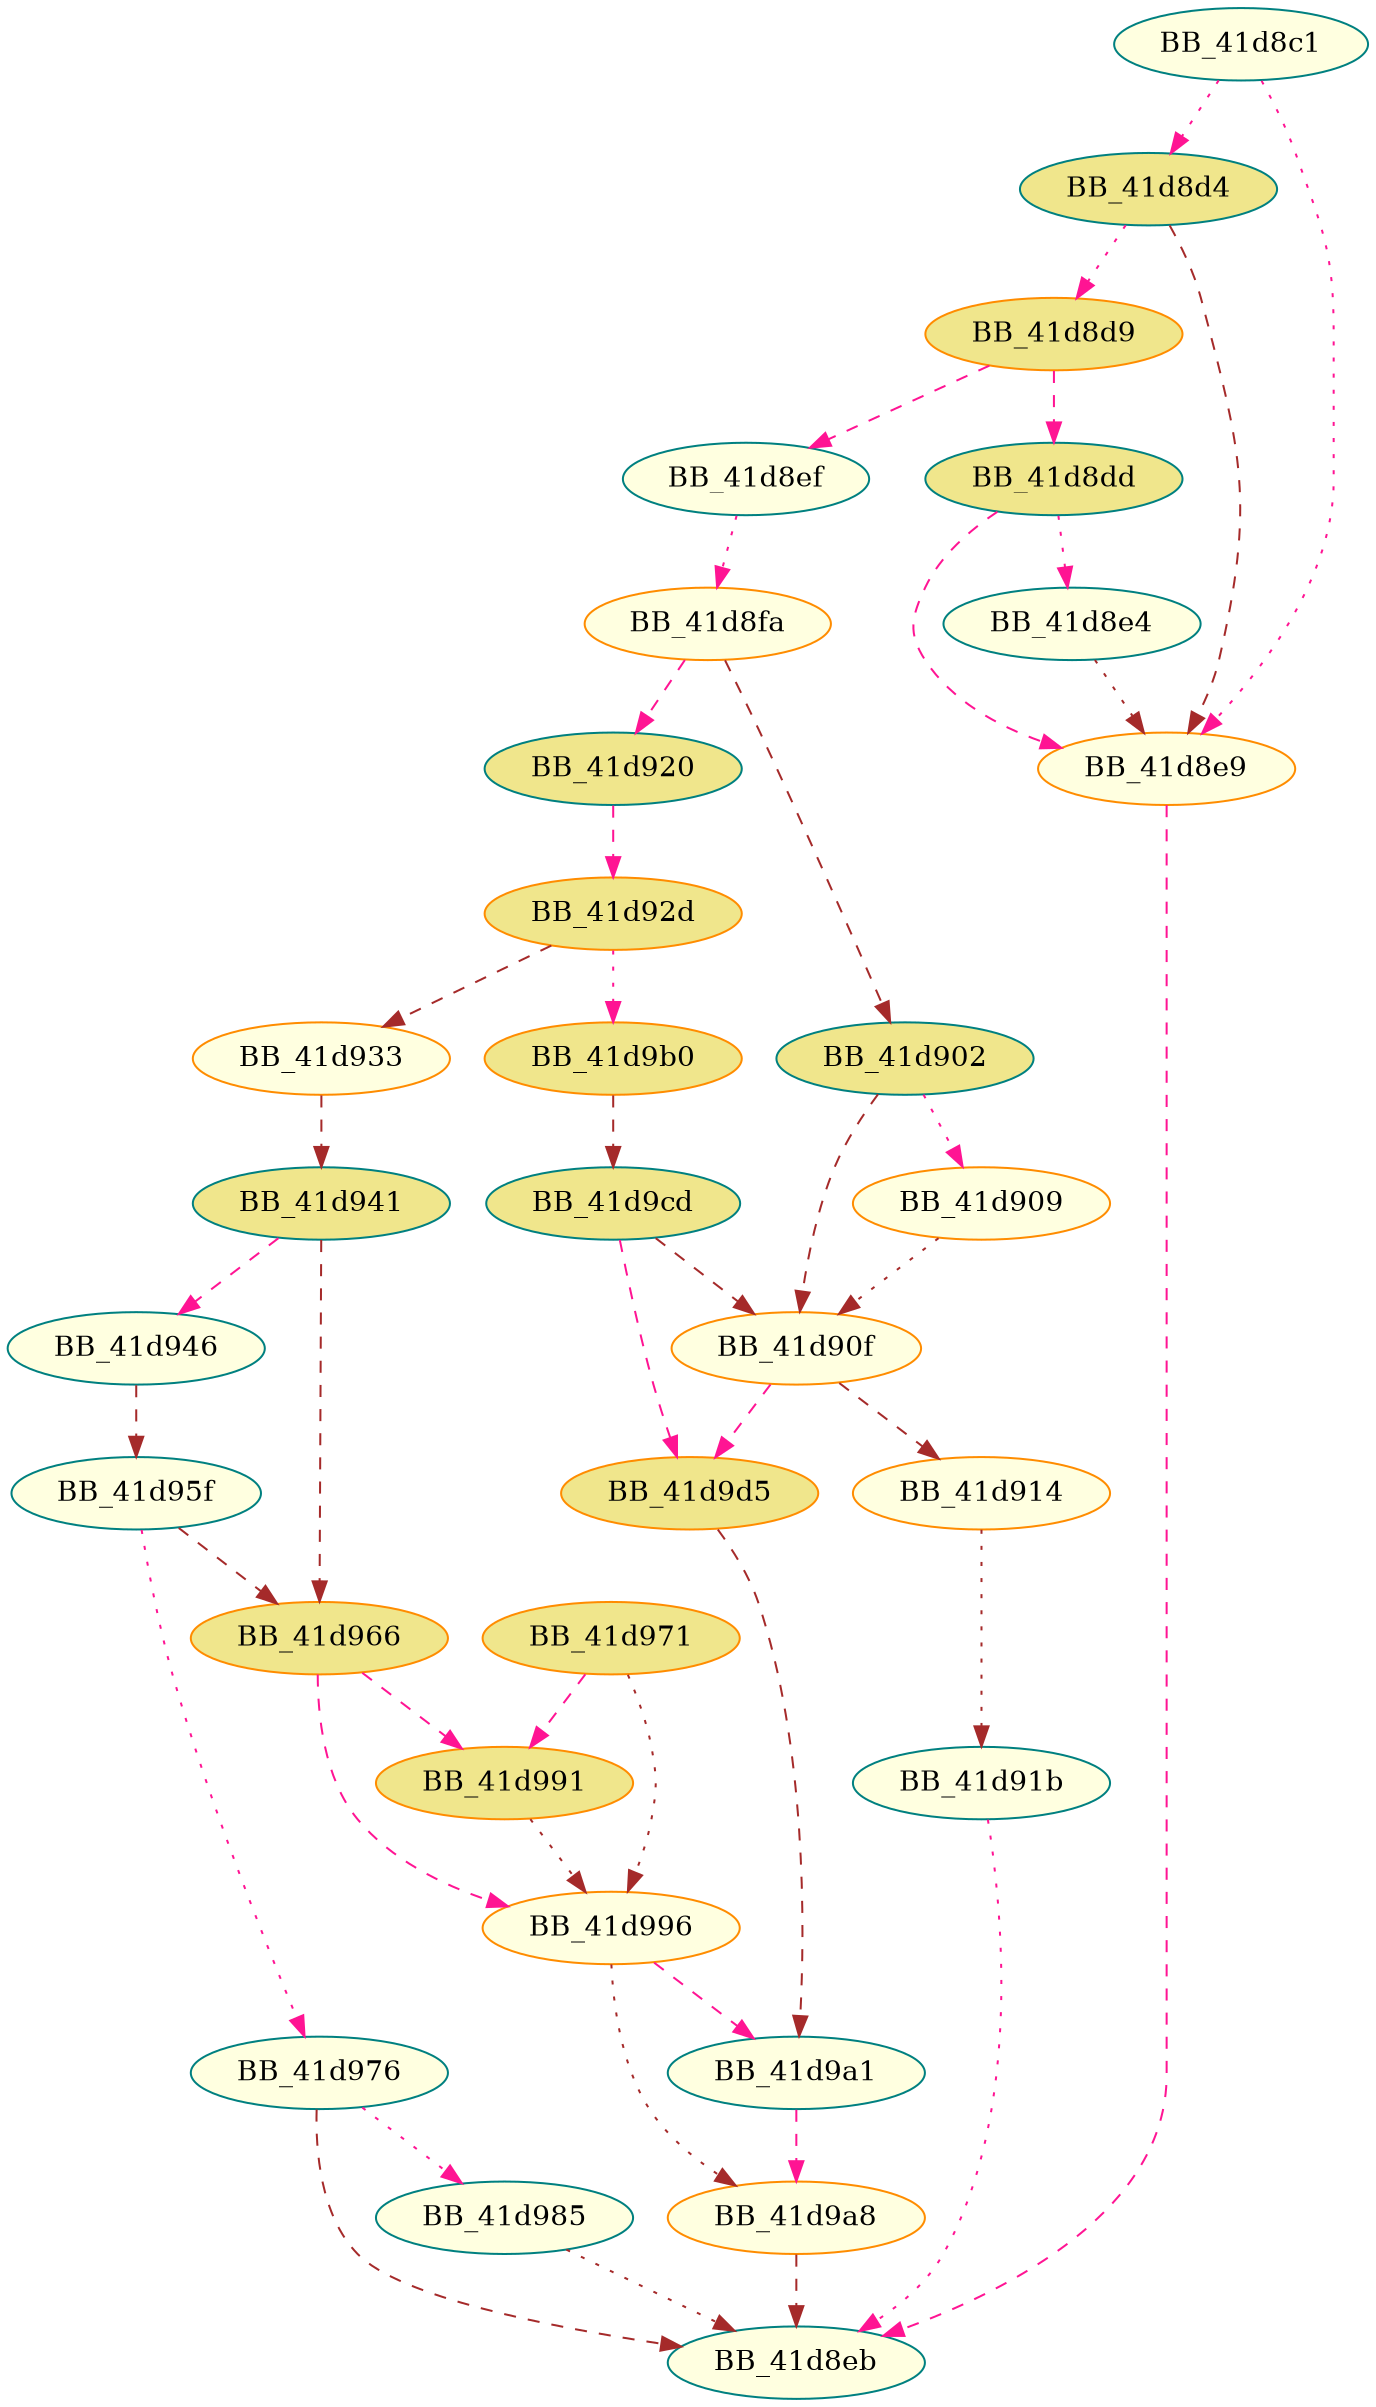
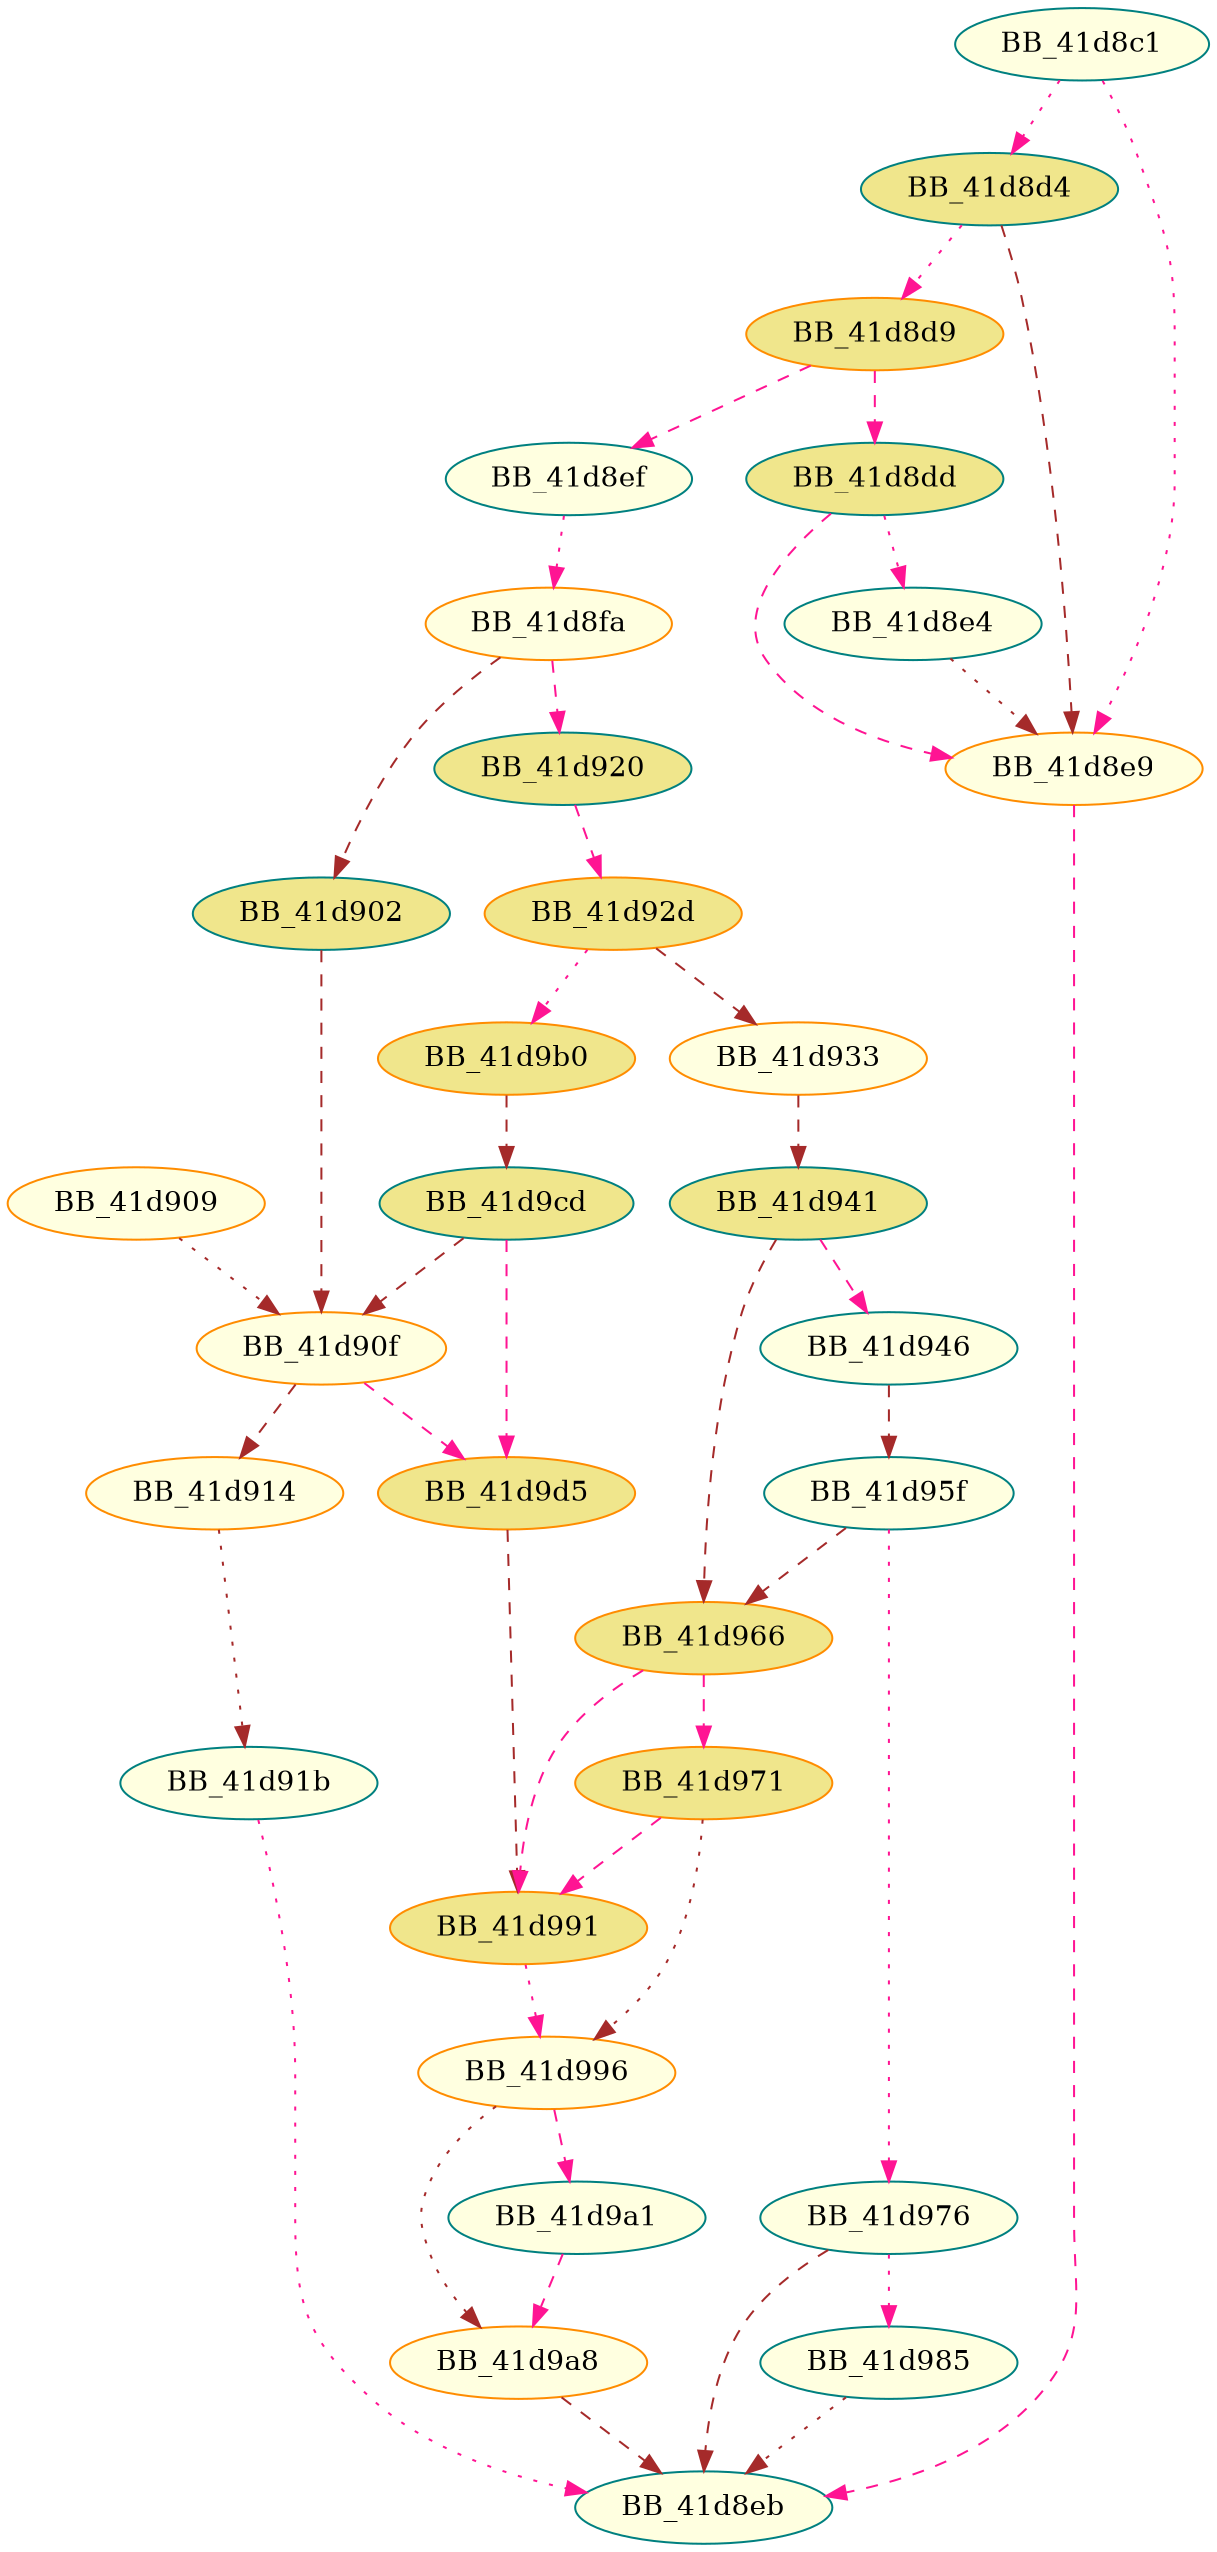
edge "BB_41d902" -> "BB_41d909": removed
edge "BB_41d9d5" -> "BB_41d9a1": now "BB_41d9d5" -> "BB_41d991"
edge "BB_41d966" -> "BB_41d996": now "BB_41d966" -> "BB_41d971"
edge "BB_41d991" -> "BB_41d996": color brown -> deeppink
